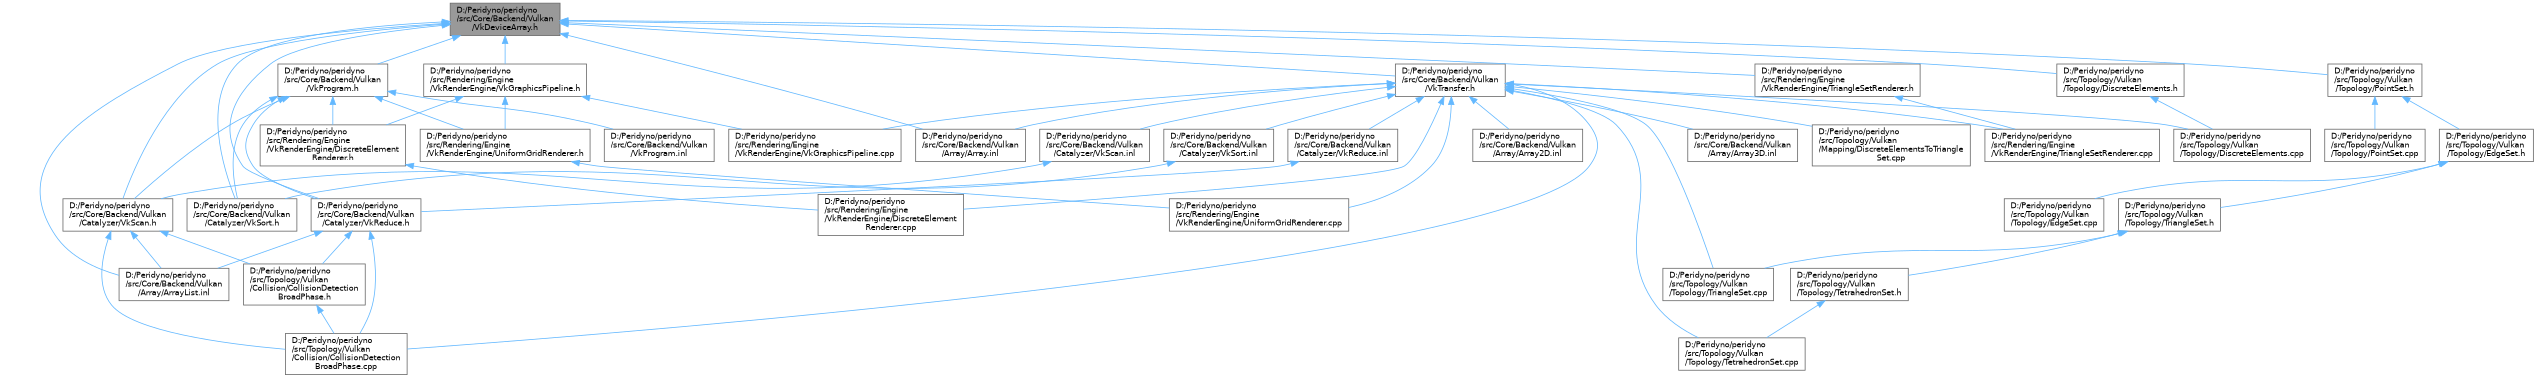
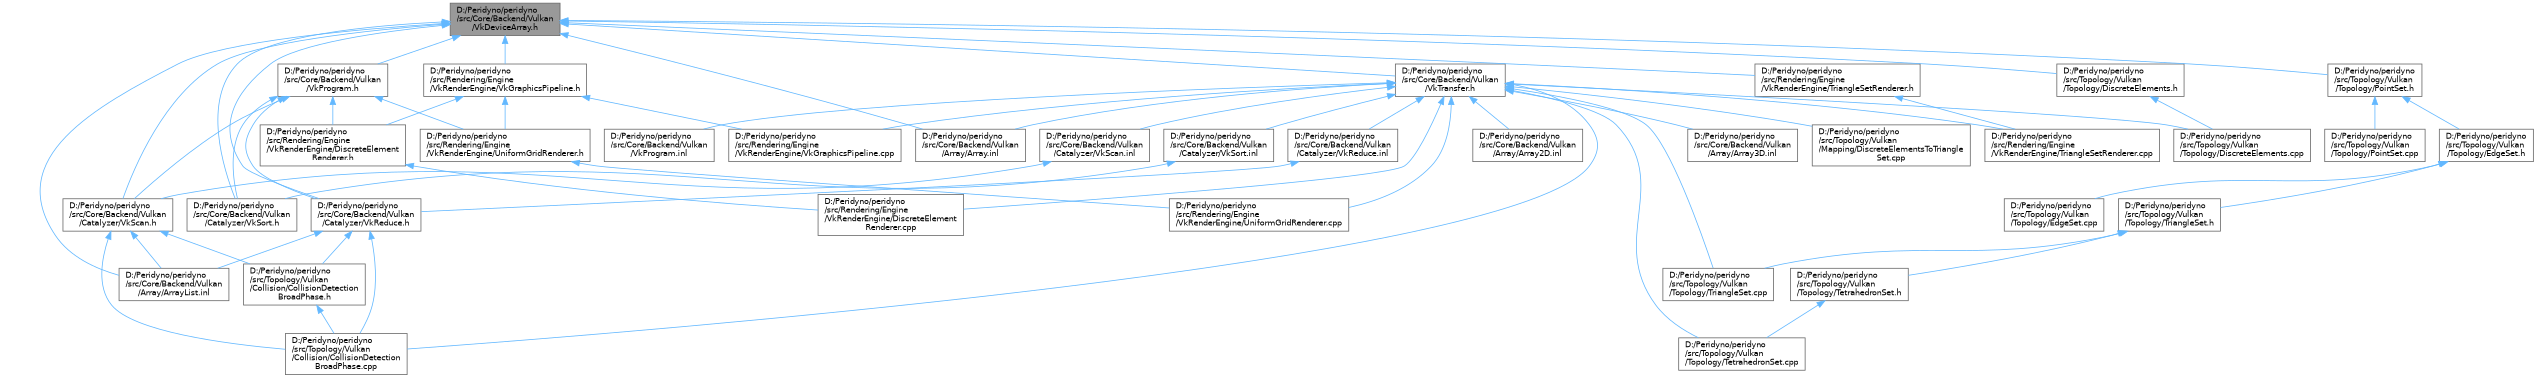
edge "D:/Peridyno/peridyno /src/Core/Backend/Vulkan /VkProgram.inl" -> "D:/Peridyno/peridyno /src/Core/Backend/Vulkan /VkProgram.h": now "D:/Peridyno/peridyno /src/Core/Backend/Vulkan /VkProgram.inl" -> "D:/Peridyno/peridyno /src/Core/Backend/Vulkan /VkTransfer.h"
